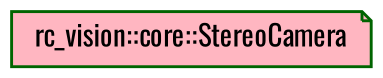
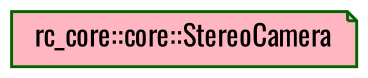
node "rc_vision::core::StereoCamera": label "rc_vision::core::StereoCamera" -> "rc_core::core::StereoCamera"
